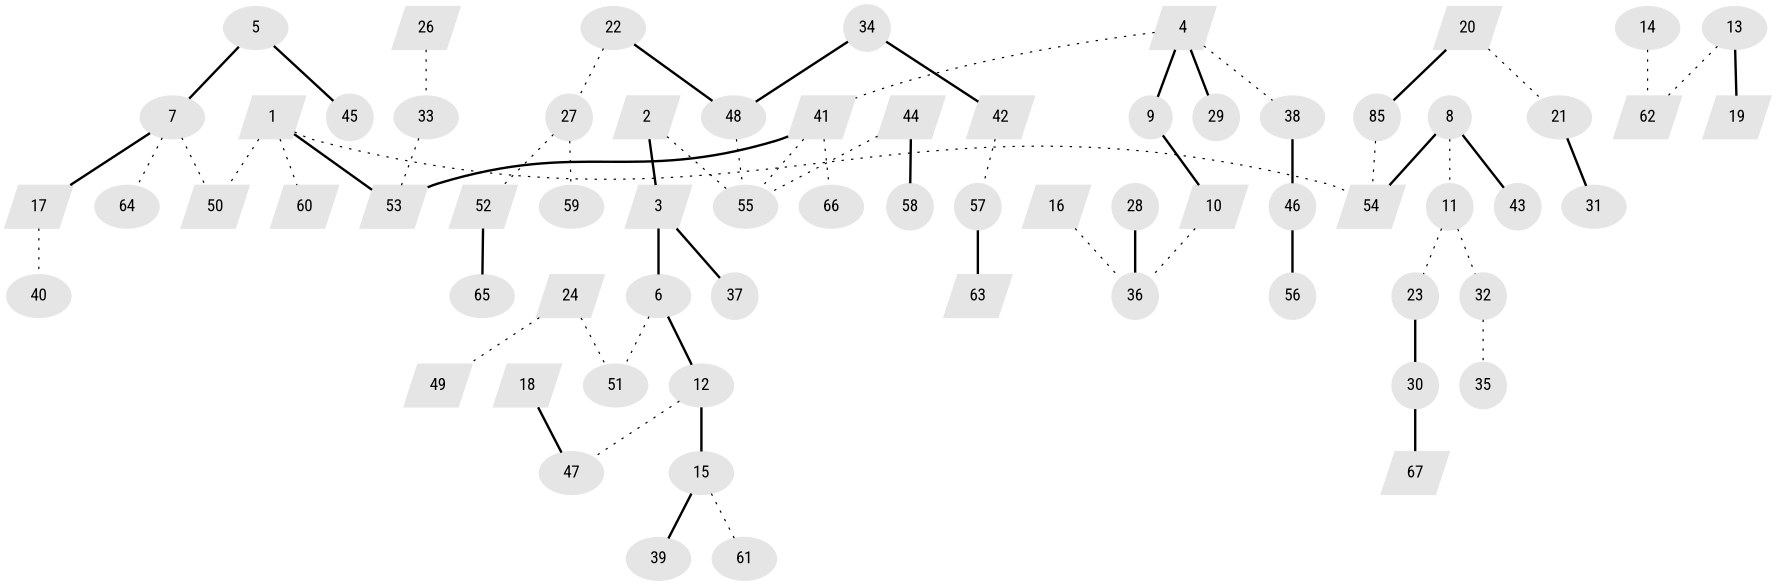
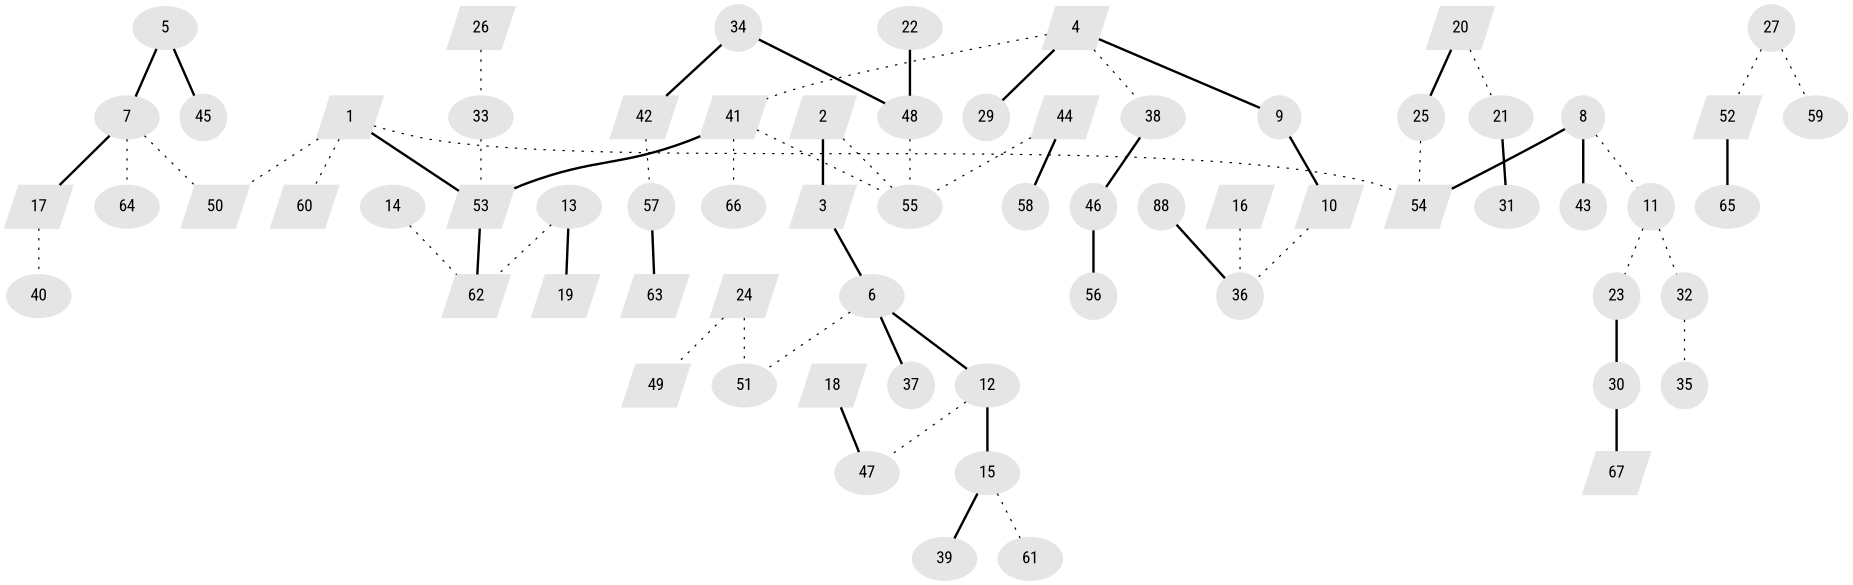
edge "22" -- "27": removed
node "85": label "85" -> "25"
node "28": label "28" -> "88"
edge "53" -- "62": added
edge "3" -- "37": now "6" -- "37"
